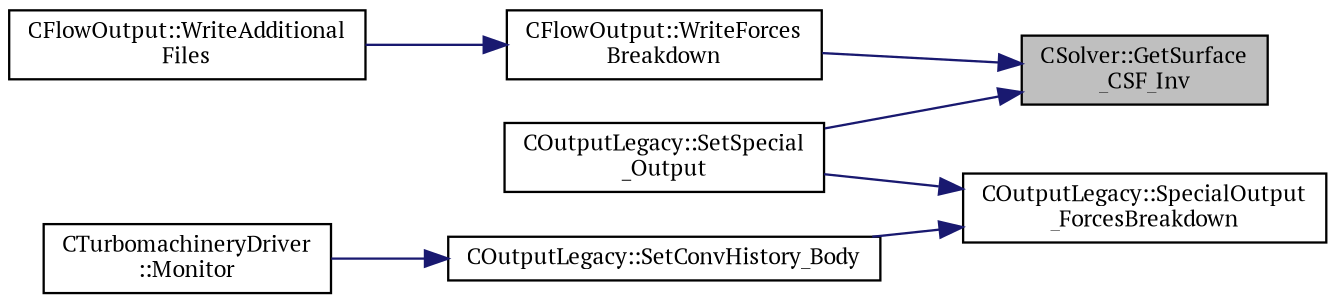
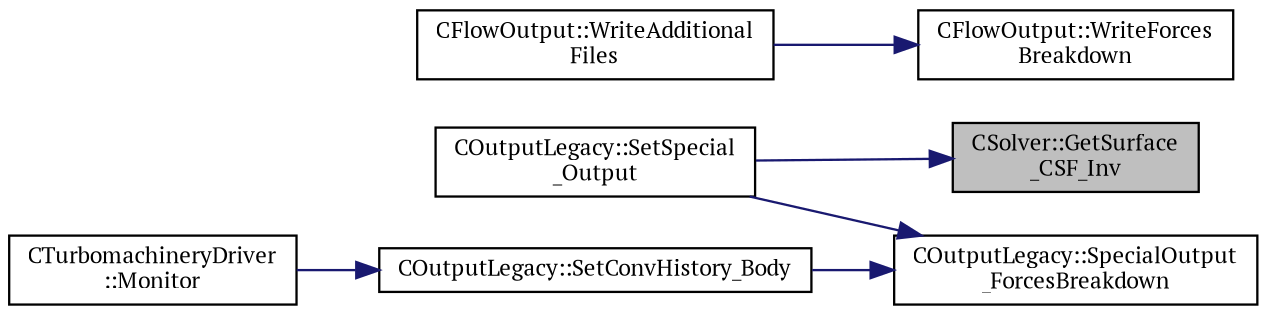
edge "CFlowOutput::WriteForces Breakdown" -> "CSolver::GetSurface _CSF_Inv": removed
